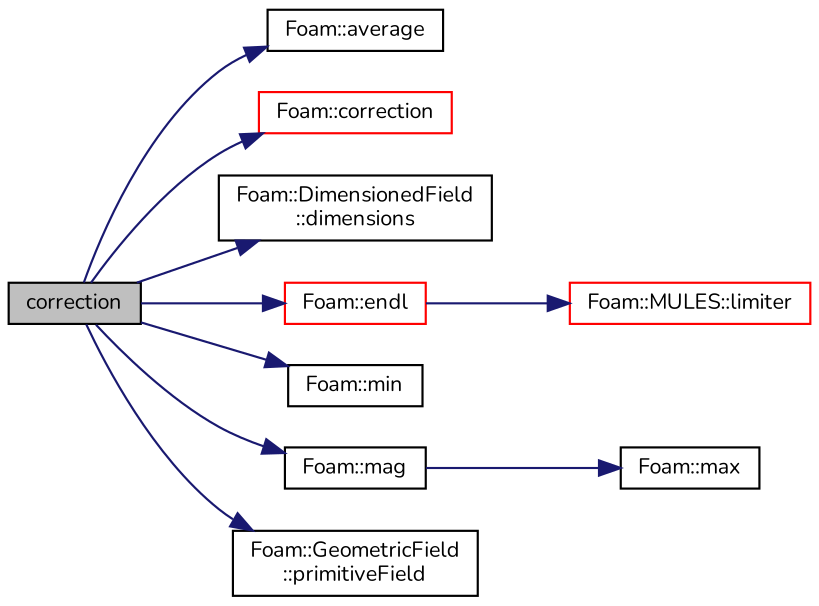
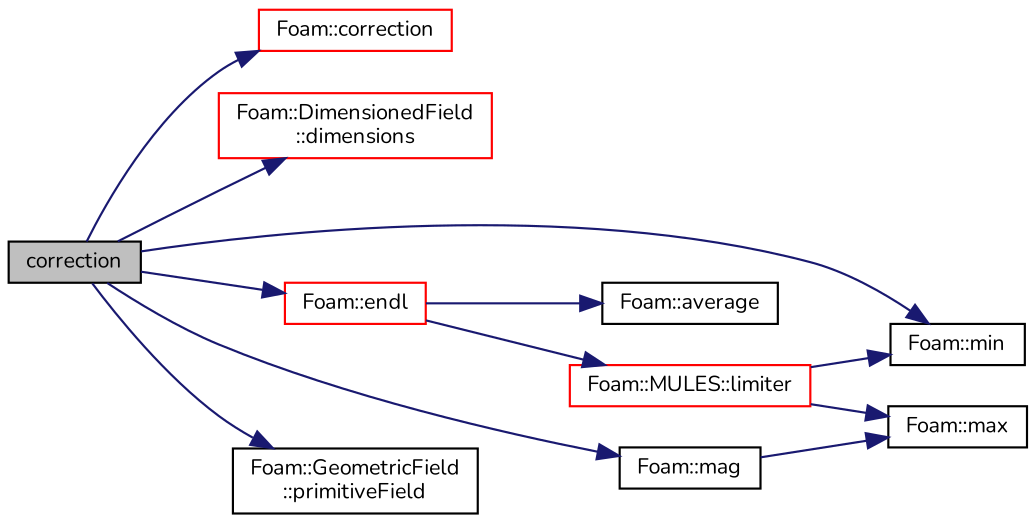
edge "correction" -> "Foam::average": now "Foam::endl" -> "Foam::average"
node "Foam::DimensionedField ::dimensions": color black -> red
edge "Foam::MULES::limiter" -> "Foam::min": added
edge "Foam::MULES::limiter" -> "Foam::max": added
